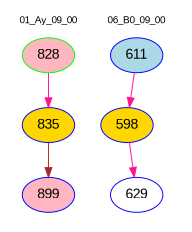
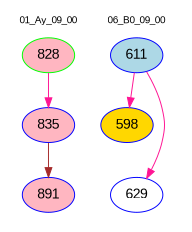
node "835": fillcolor gold -> lightpink
edge "598" -> "629": now "611" -> "629"
node "899": label "899" -> "891"
